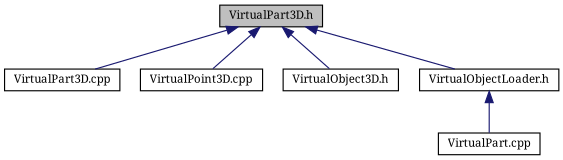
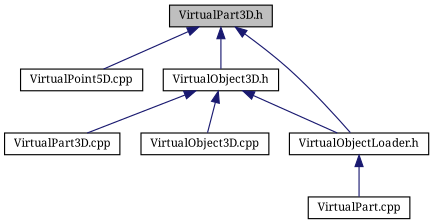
edge "VirtualPart3D.cpp" -> "VirtualPart3D.h": now "VirtualPart3D.cpp" -> "VirtualObject3D.h"
node "VirtualPoint3D.cpp": label "VirtualPoint3D.cpp" -> "VirtualPoint5D.cpp"
edge "VirtualObjectLoader.h" -> "VirtualObject3D.h": added
node "VirtualObject3D.cpp": added
